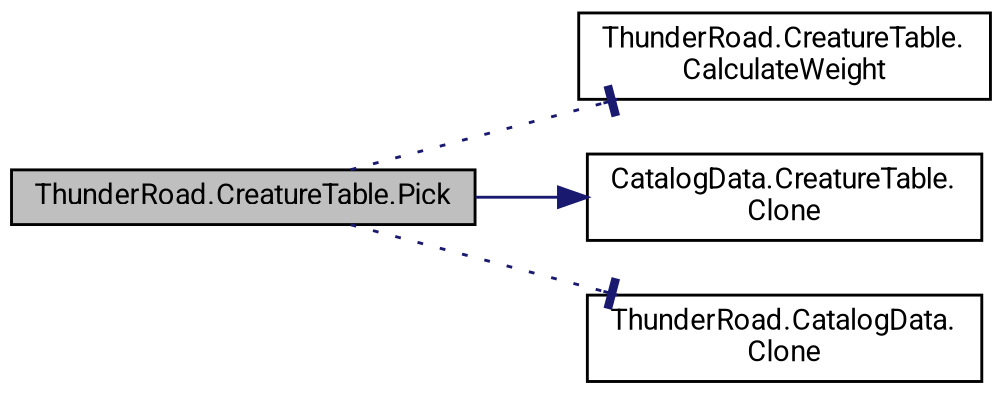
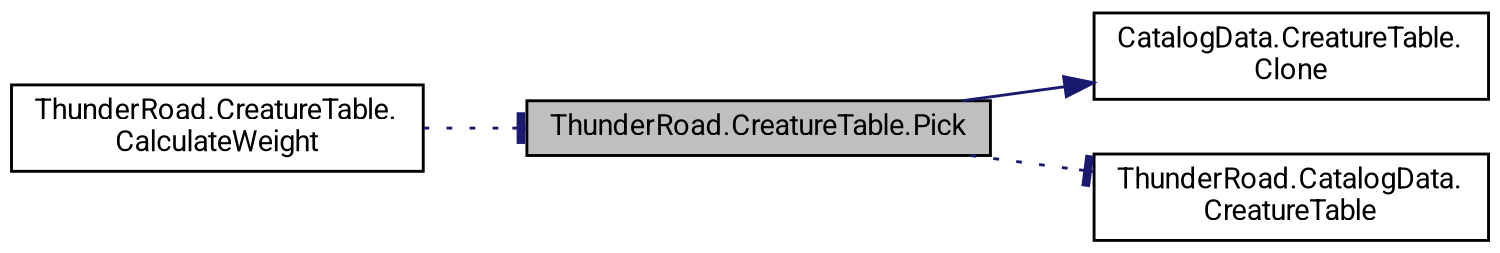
edge "ThunderRoad.CreatureTable.Pick" -> "ThunderRoad.CreatureTable. CalculateWeight": reversed
node "ThunderRoad.CatalogData. Clone": label "ThunderRoad.CatalogData. Clone" -> "ThunderRoad.CatalogData. CreatureTable"
